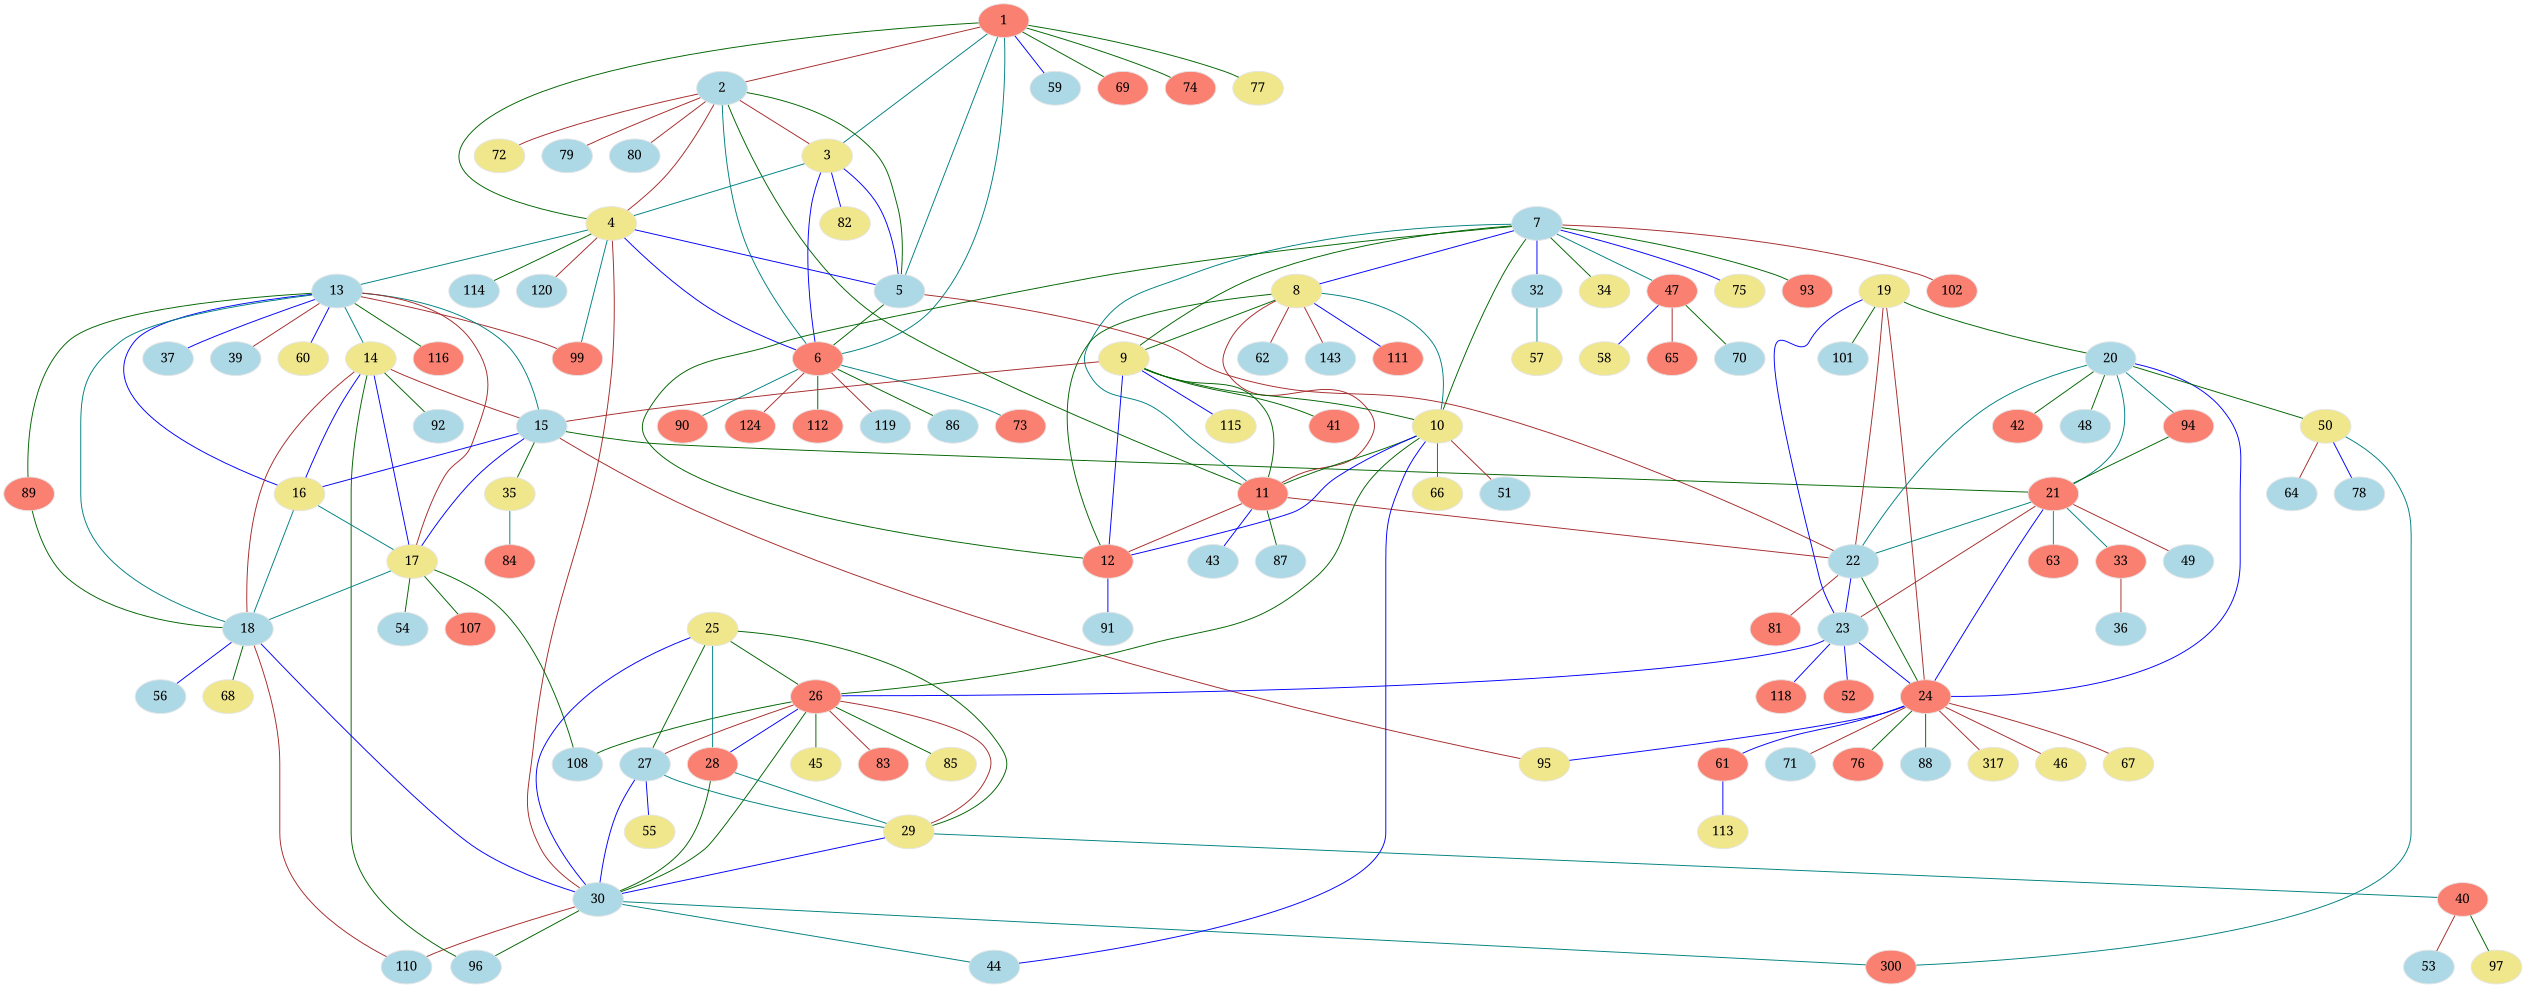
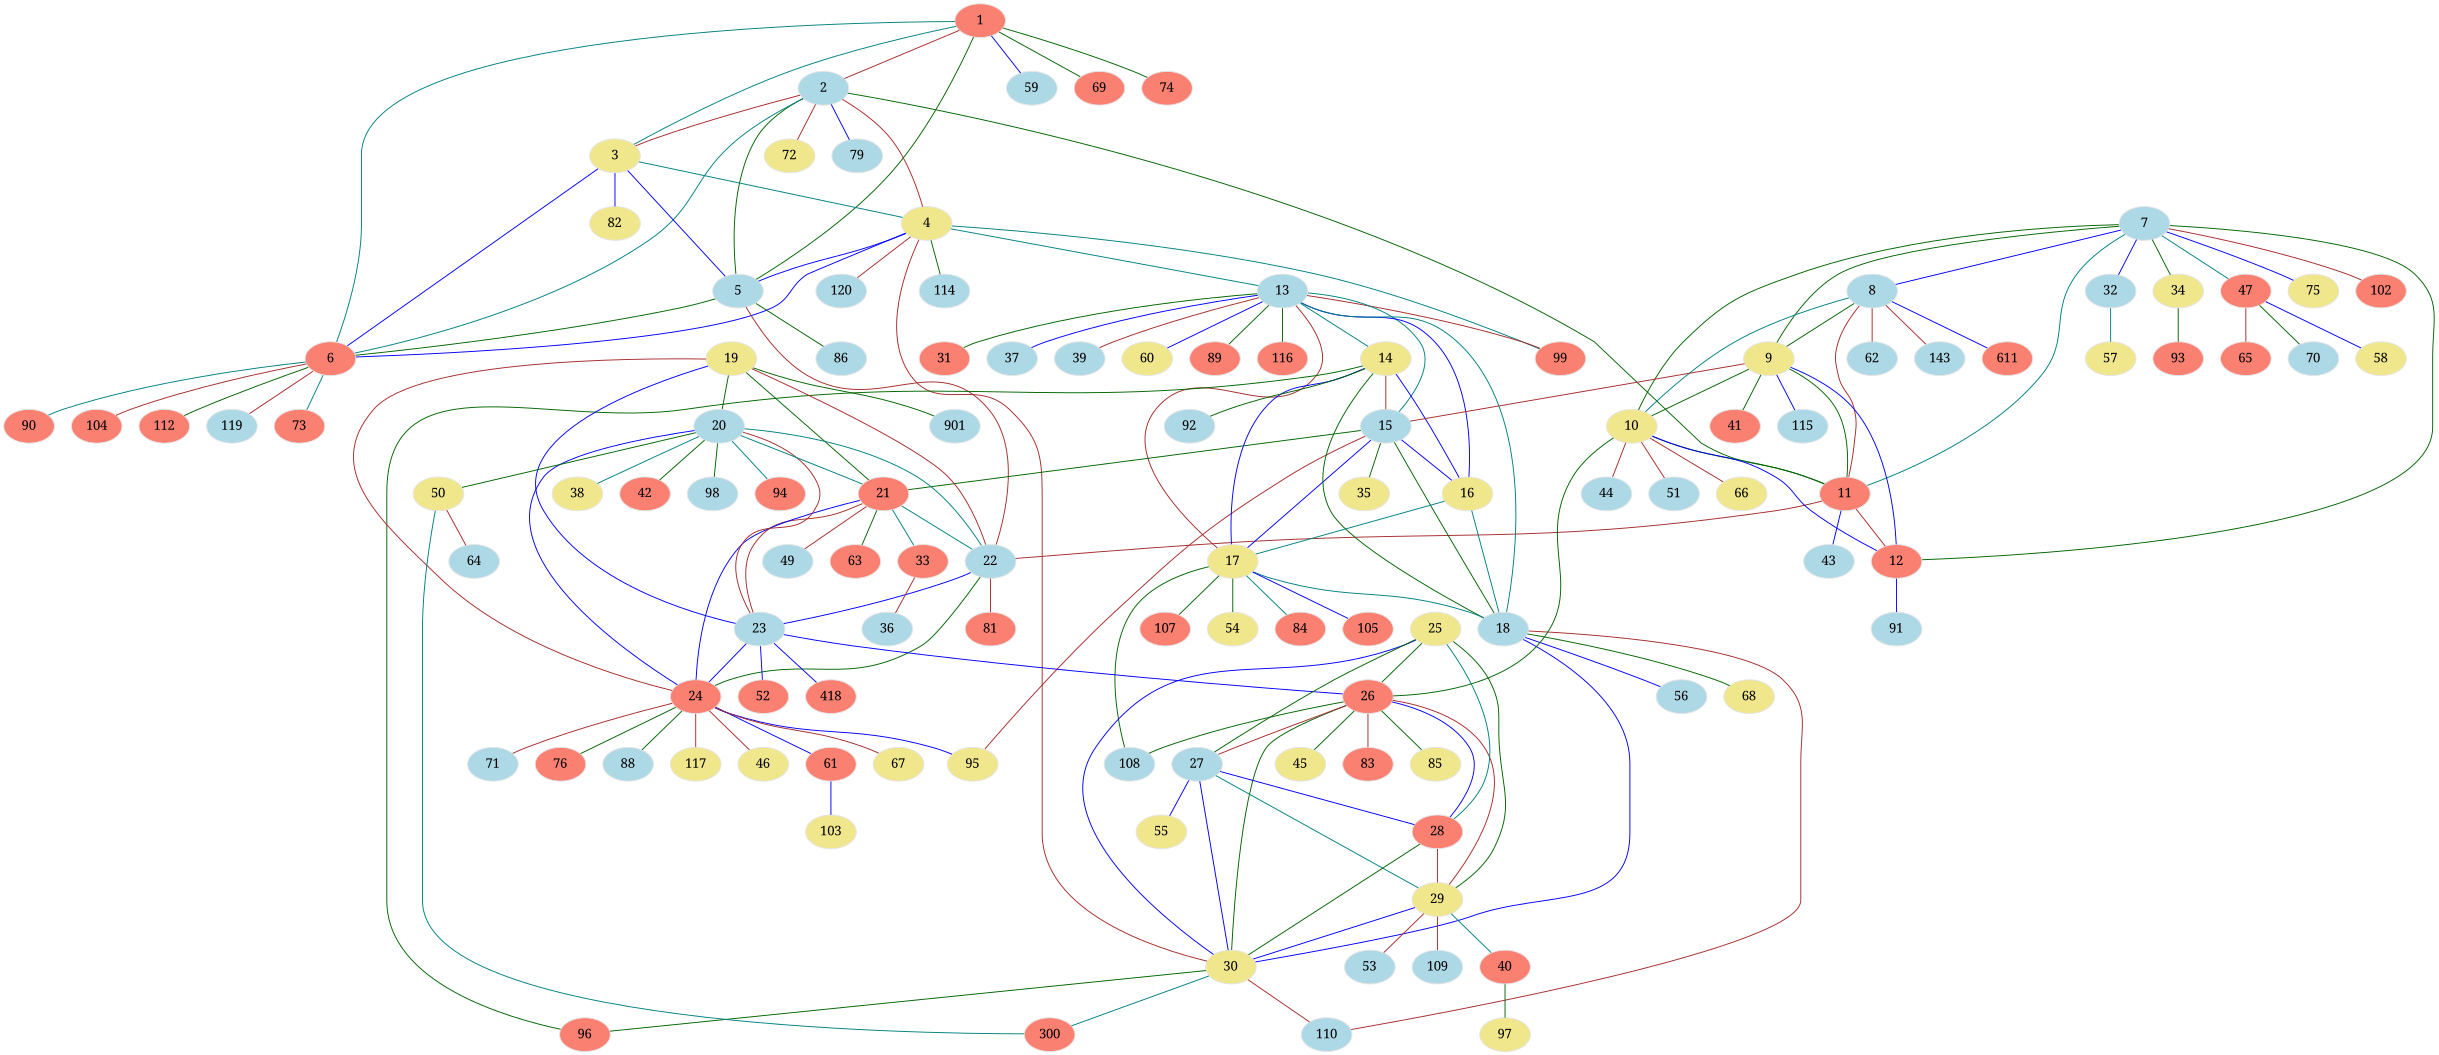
edge "1" -- "4": removed
node "77": removed
edge "2" -- "79": color brown -> blue
node "80": removed
edge "1" -- "5": color teal -> darkgreen
edge "7" -- "93": now "34" -- "93"
node "8": fillcolor khaki -> lightblue
node "31": added
node "111": label "111" -> "611"
node "101": label "101" -> "901"
edge "8" -- "12": removed
edge "6" -- "86": now "5" -- "86"
node "124": label "124" -> "104"
node "115": fillcolor khaki -> lightblue
node "48": label "48" -> "98"
edge "94" -- "21": now "19" -- "21"
edge "14" -- "18": color brown -> darkgreen
node "38": added
node "78": removed
edge "20" -- "23": added
edge "35" -- "84": now "17" -- "84"
edge "21" -- "63": color teal -> darkgreen
node "87": removed
edge "89" -- "18": now "15" -- "18"
node "54": fillcolor lightblue -> khaki
node "105": added
node "118": label "118" -> "418"
node "317": label "317" -> "117"
edge "28" -- "29": color teal -> brown
edge "27" -- "28": added
node "113": label "113" -> "103"
edge "10" -- "44": color blue -> brown
node "30": fillcolor lightblue -> khaki
edge "30" -- "44": removed
edge "40" -- "53": now "29" -- "53"
node "96": fillcolor lightblue -> salmon
node "109": added
